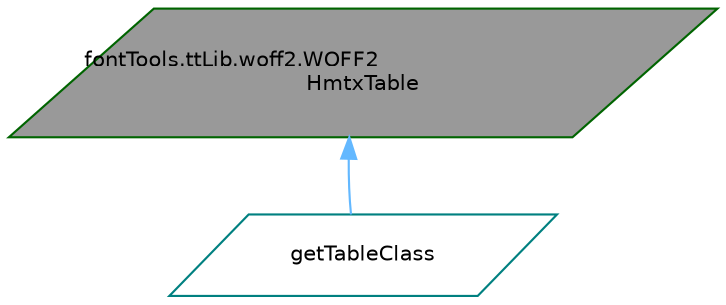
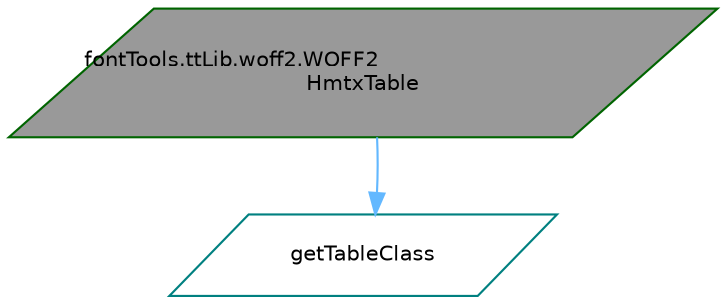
edge "getTableClass" -> "fontTools.ttLib.woff2.WOFF2 HmtxTable": reversed
